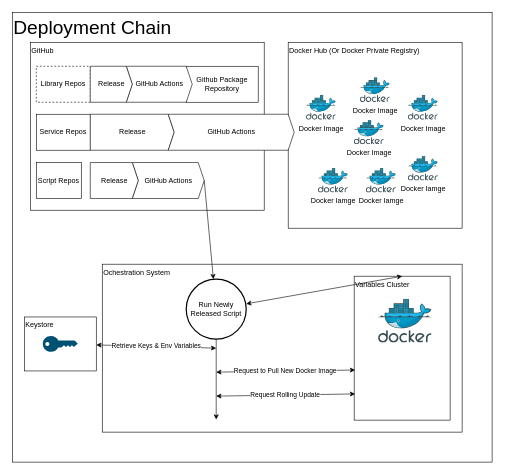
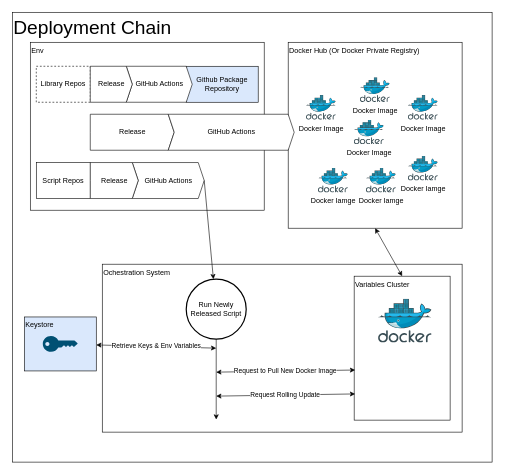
node "GitHub": label "GitHub" -> "Env"
node "Github Package Repository": fillcolor #ffffff -> #dae8fc
node "Service Repos": removed
node "Script Repos": size 45x36 -> 54x36
edge "Run Newly Released Script" -- "Variables Cluster": now "Docker Hub (Or Docker Private Registry)" -- "Variables Cluster"
node "Keystore": fillcolor #ffffff -> #dae8fc
